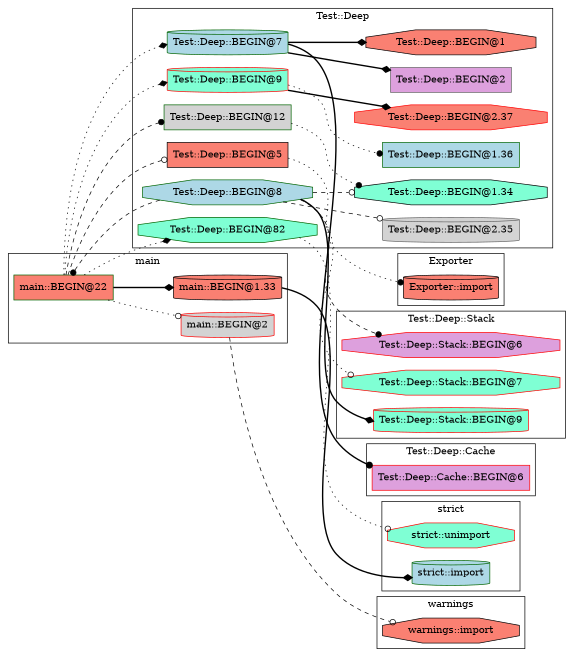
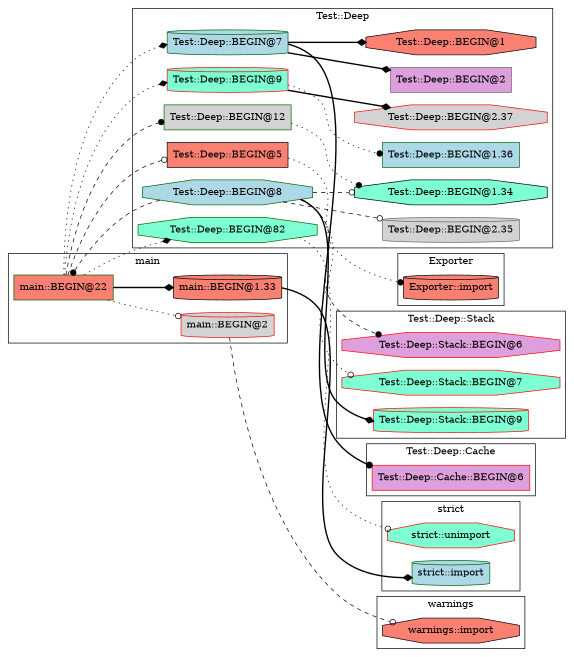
node "Test::Deep::BEGIN@2.37": fillcolor salmon -> lightgrey
